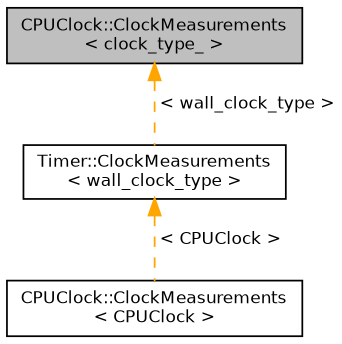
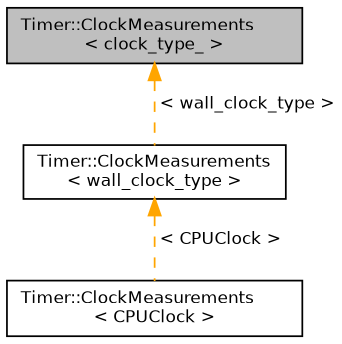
node "CPUClock::ClockMeasurements < clock_type_ >": label "CPUClock::ClockMeasurements < clock_type_ >" -> "Timer::ClockMeasurements < clock_type_ >"
node "CPUClock::ClockMeasurements < CPUClock >": label "CPUClock::ClockMeasurements < CPUClock >" -> "Timer::ClockMeasurements < CPUClock >"
